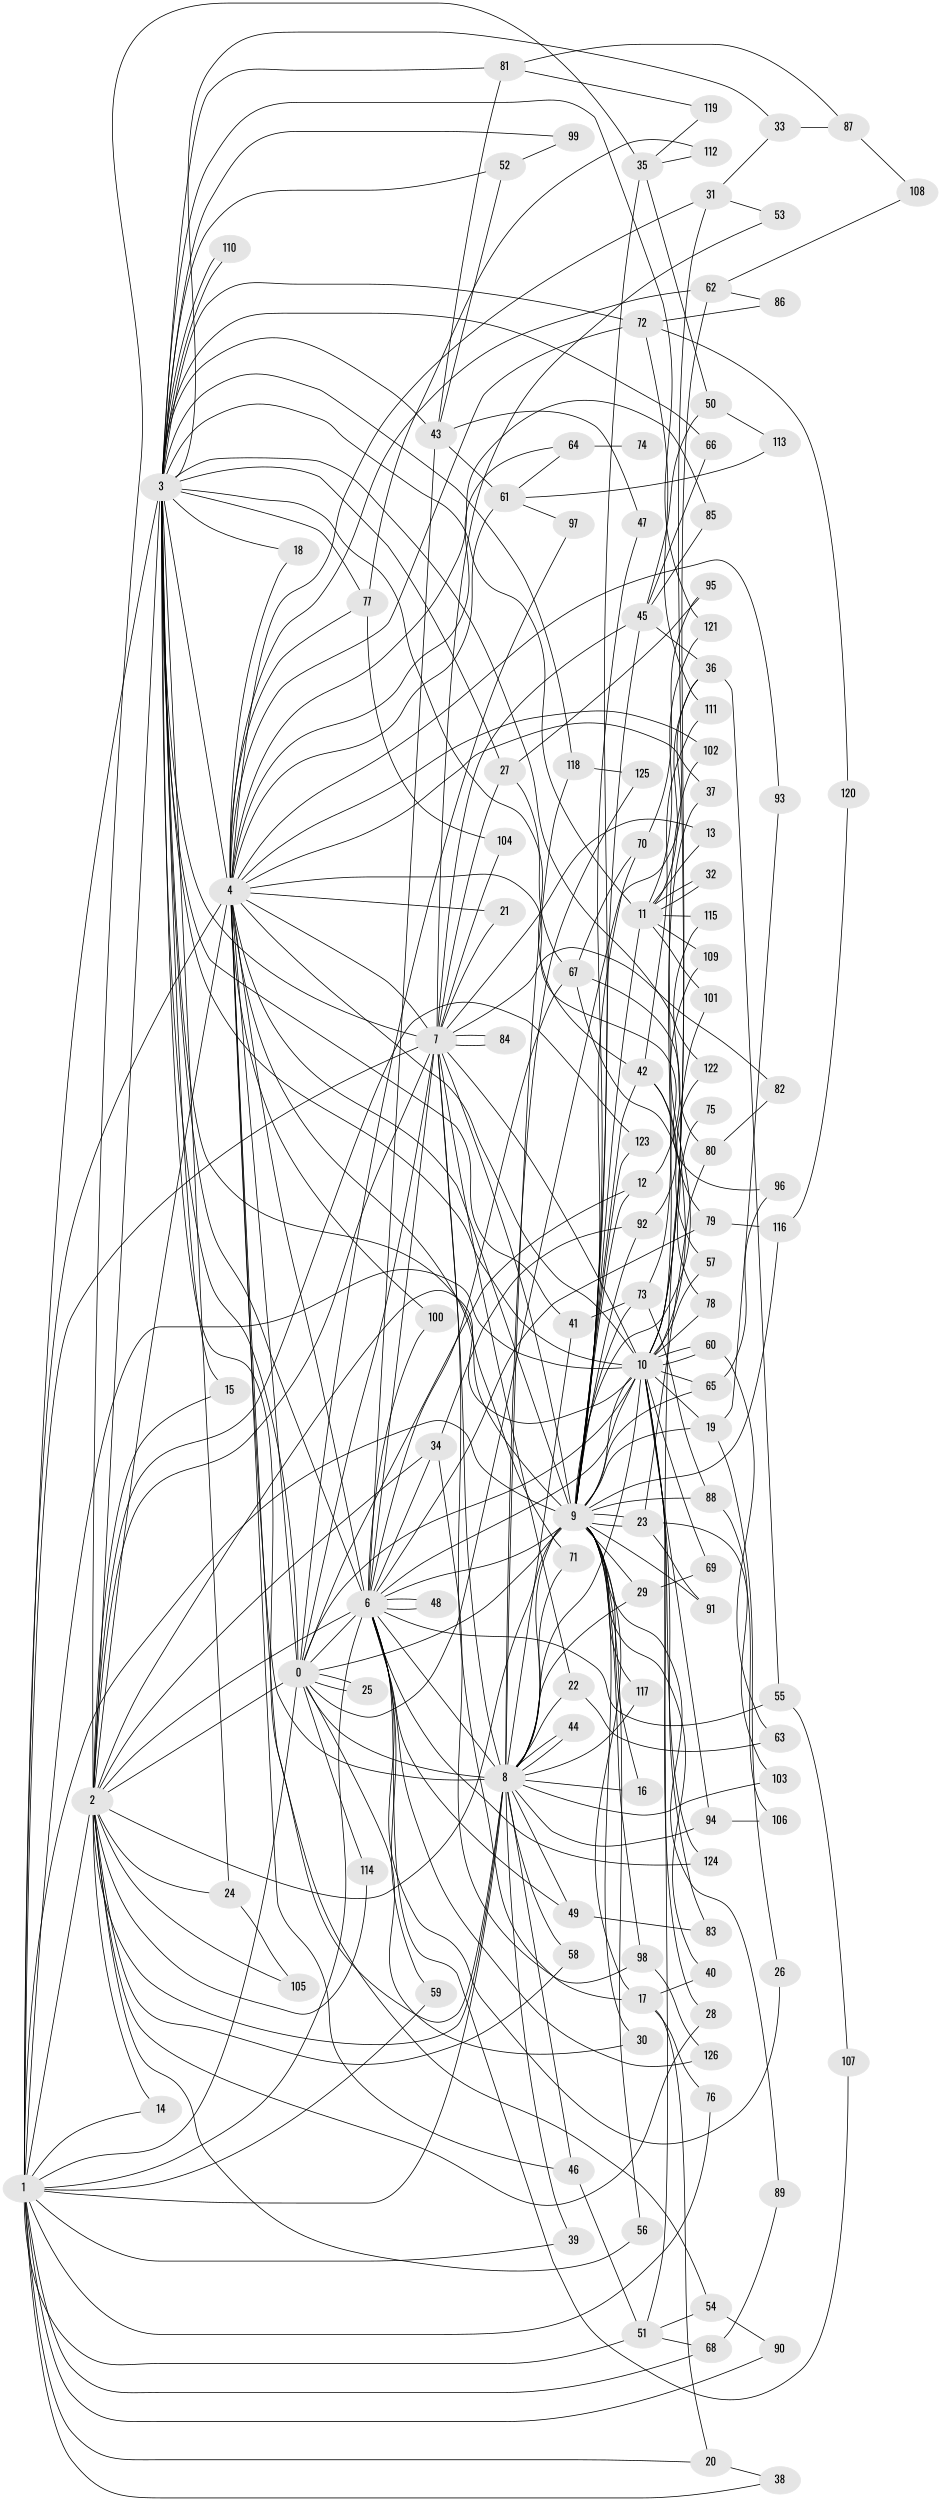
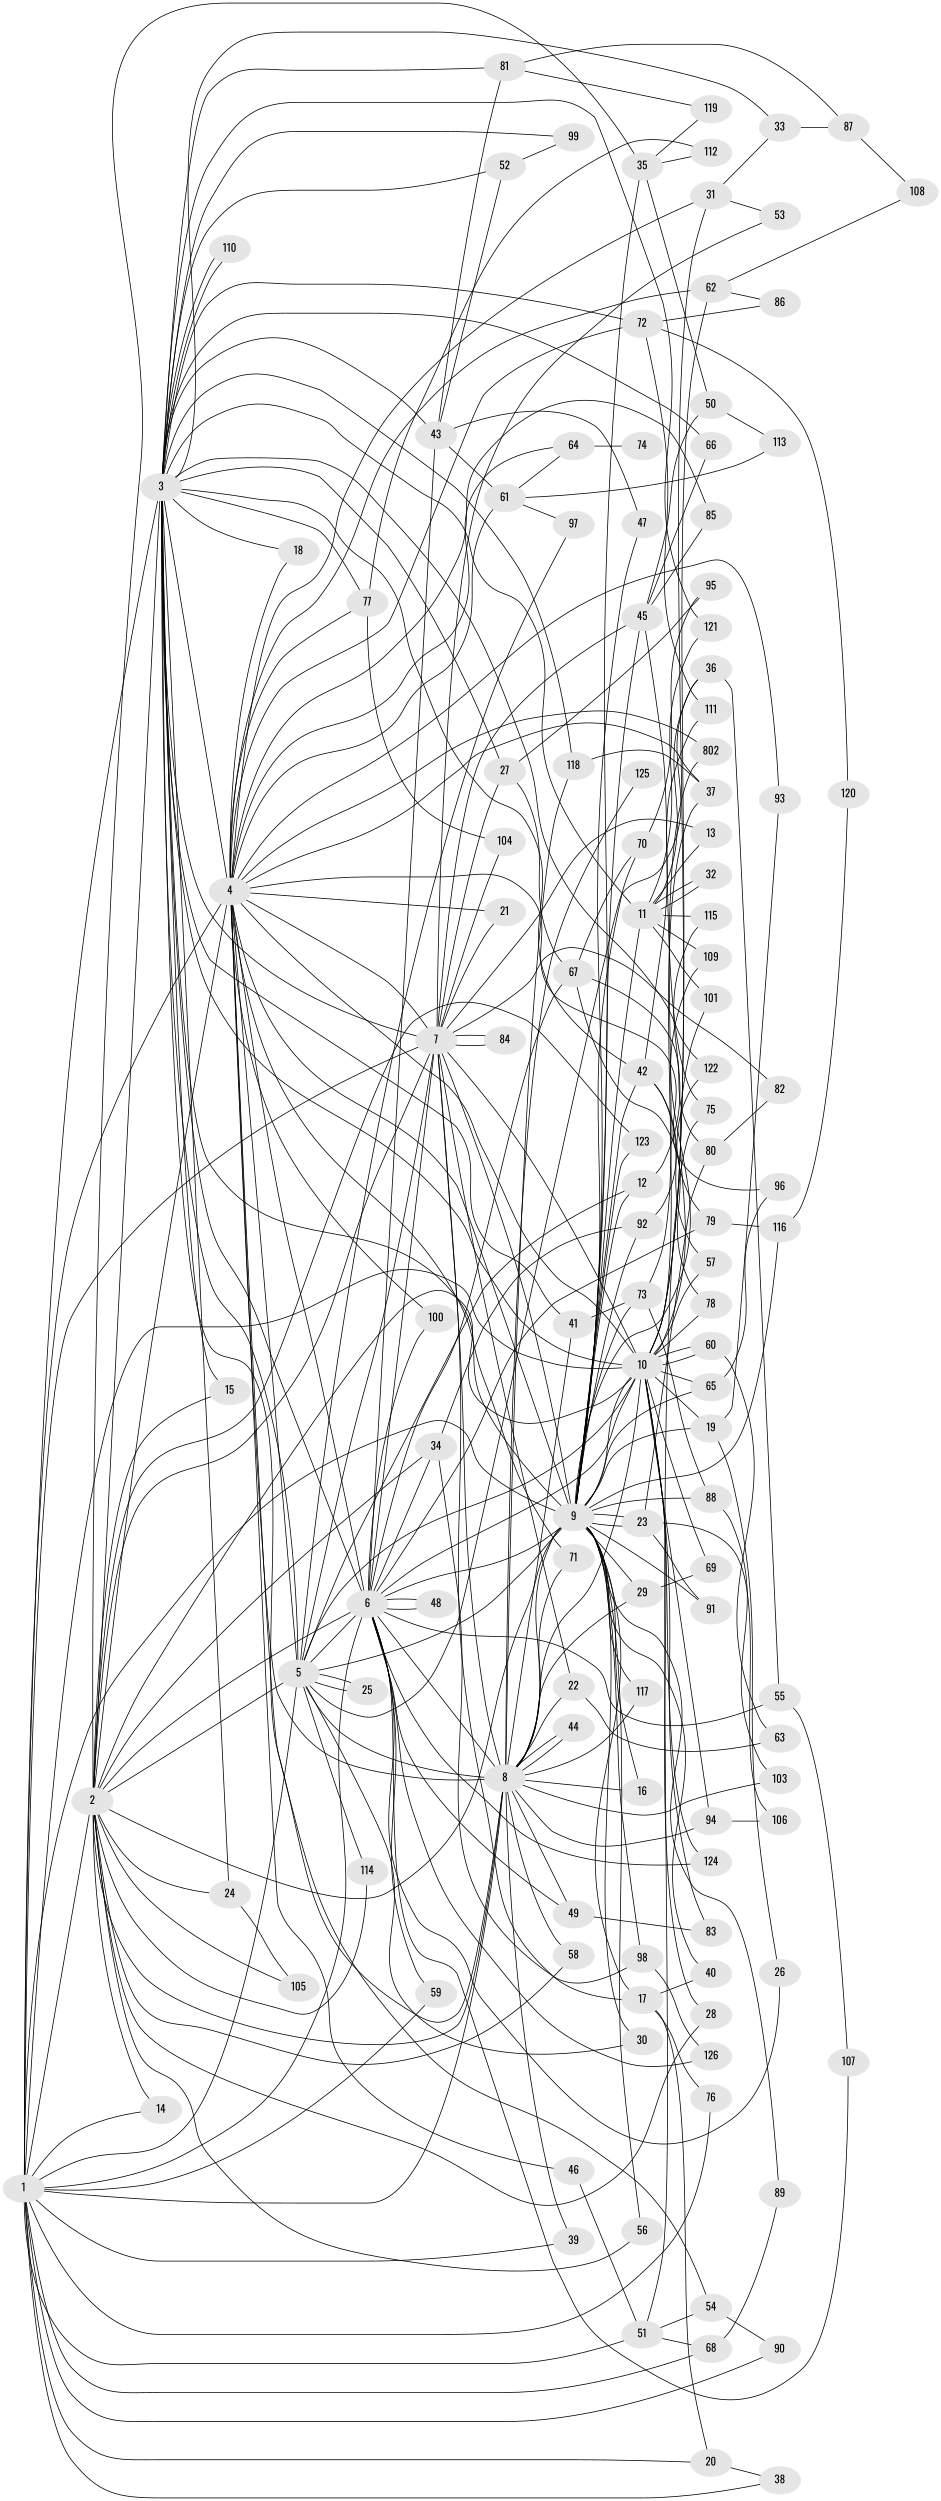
edge "45" -- "36": now "45" -- "75"
node "102": label "102" -> "802"
edge "118" -- "125": now "118" -- "37"
node "0": label "0" -> "5"
edge "8" -- "46": removed
